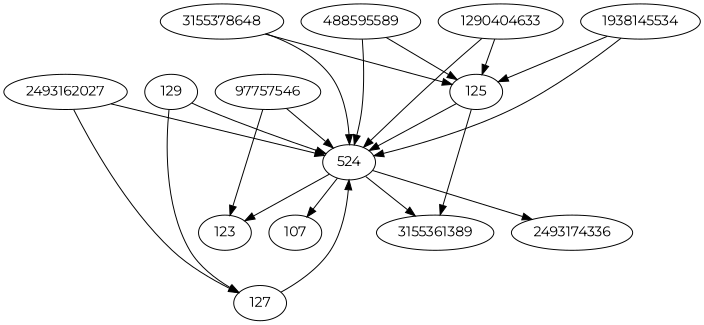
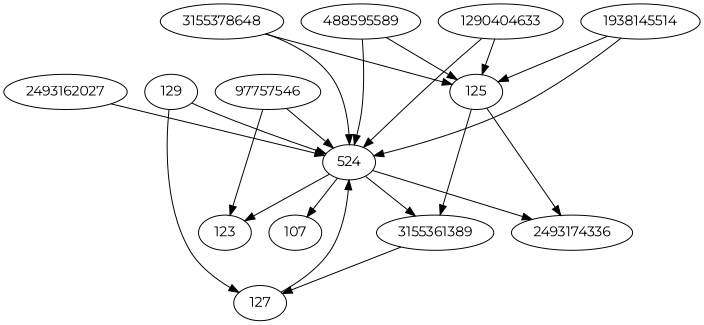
node "1938145534": label "1938145534" -> "1938145514"
edge "125" -> "524": now "125" -> "2493174336"
edge "2493162027" -> "127": now "3155361389" -> "127"
